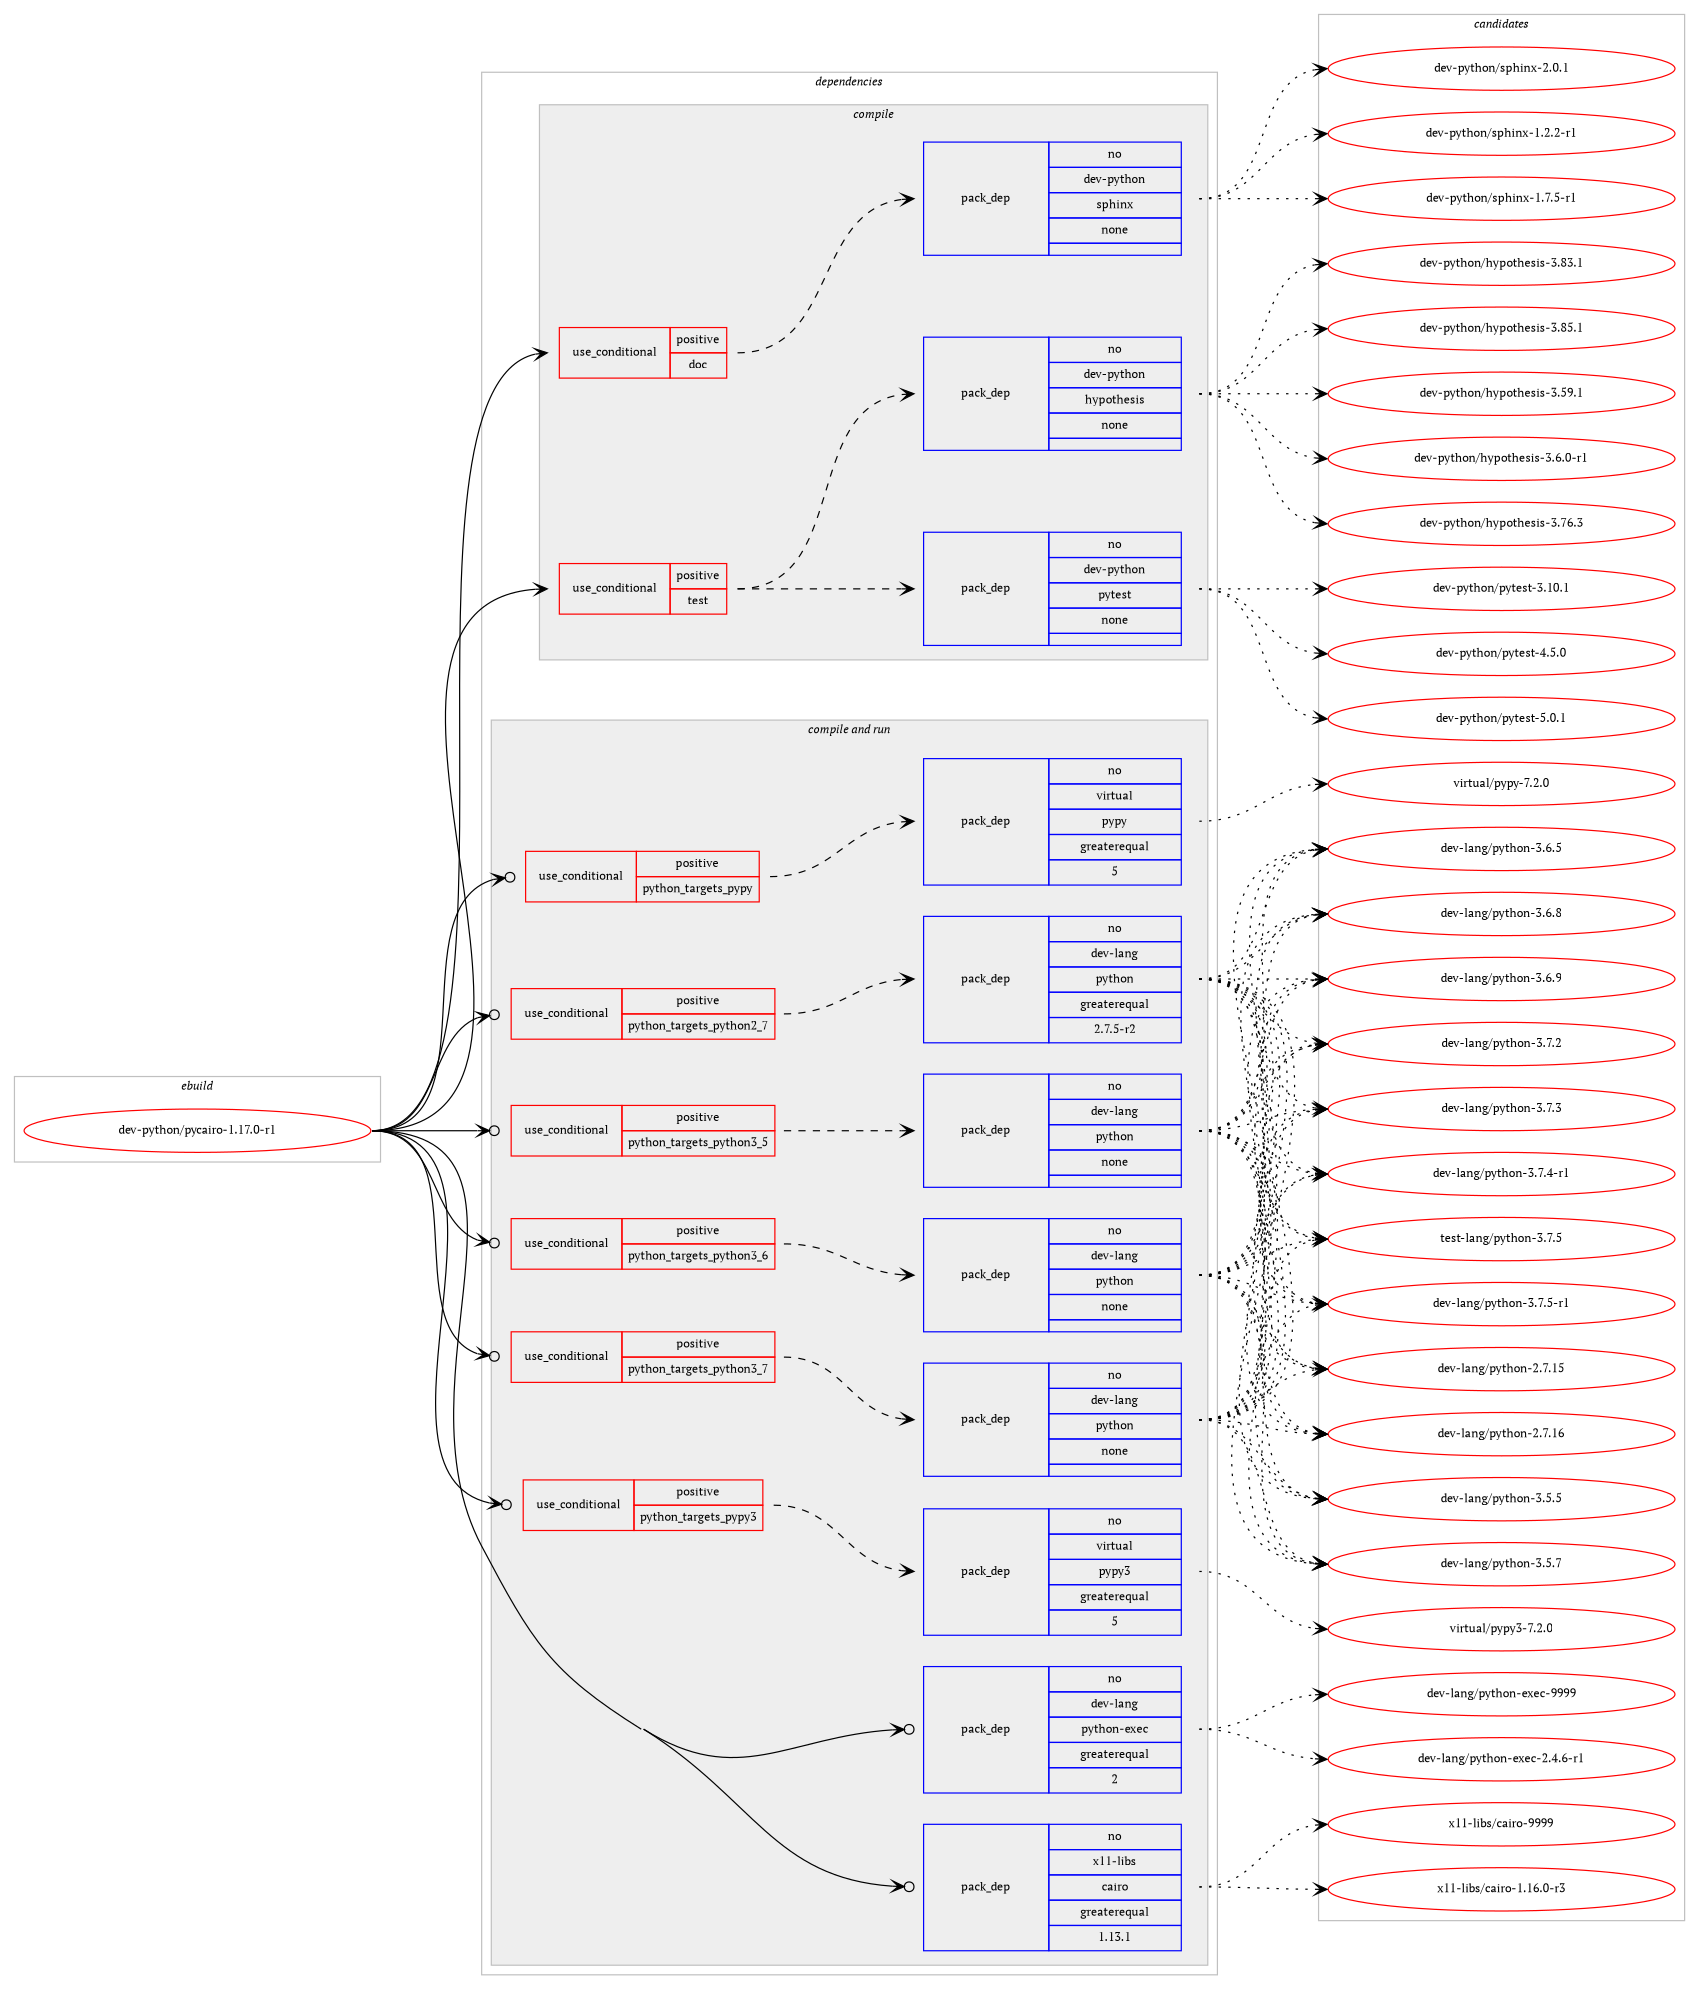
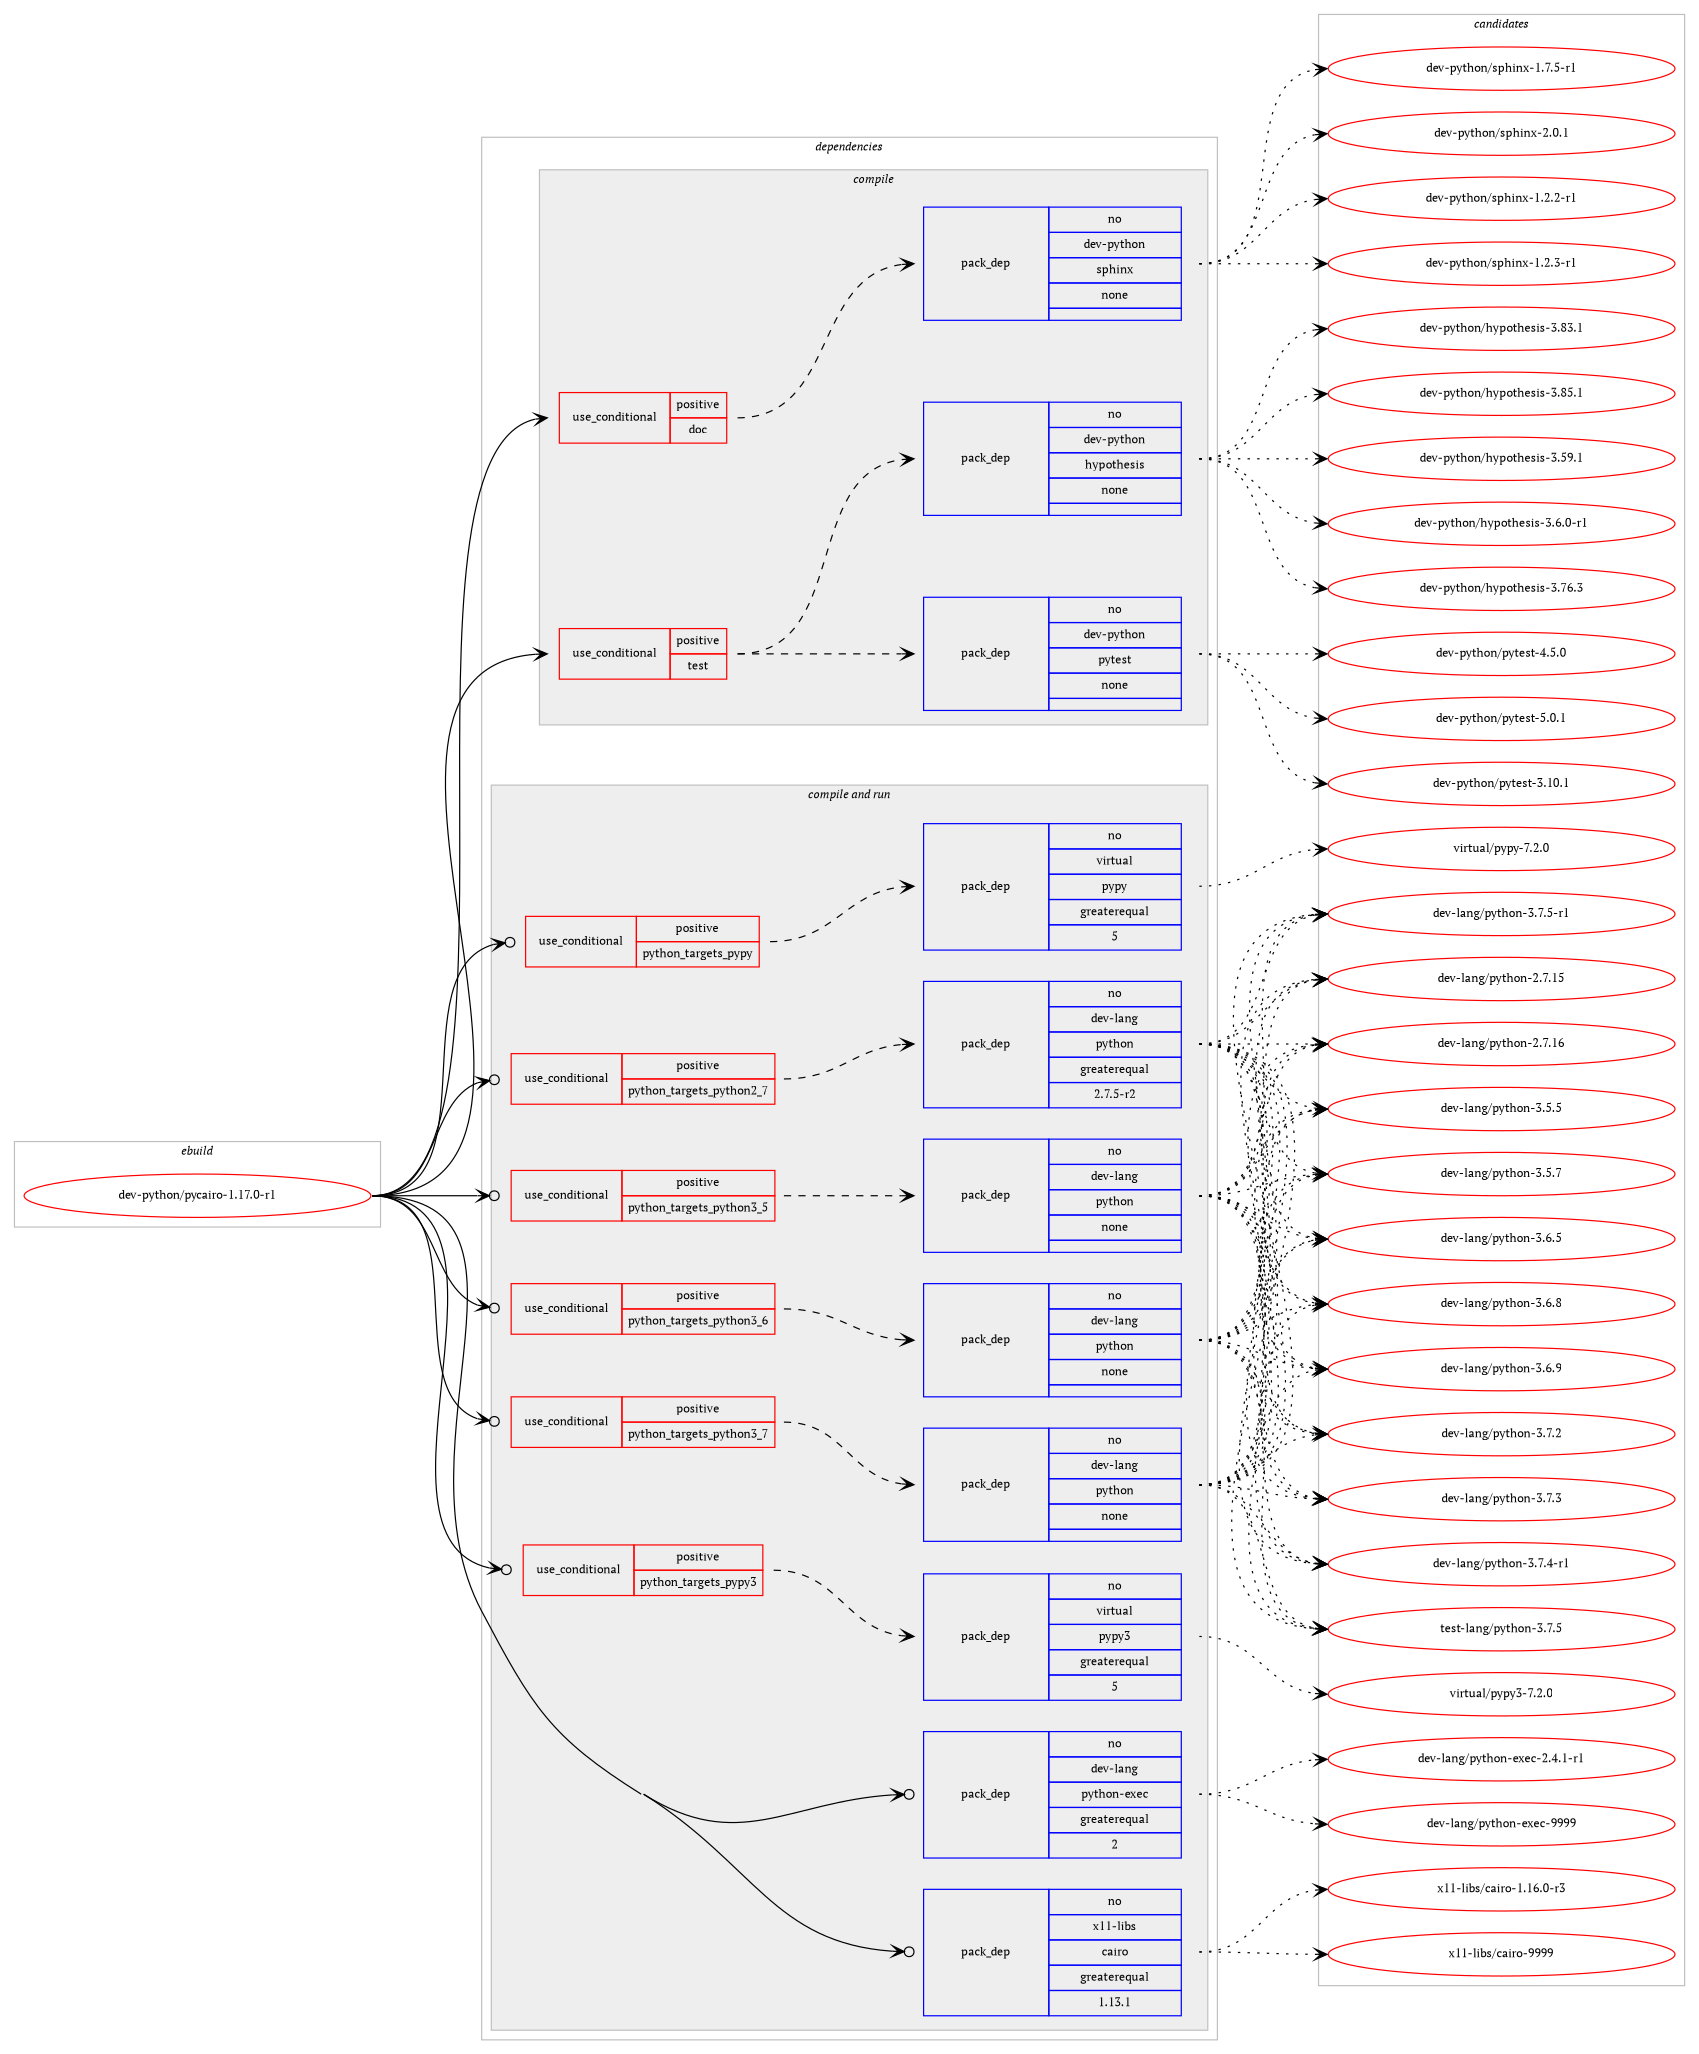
node "dev-python/sphinx-1.2.3-r1": added
node "dev-lang/python-exec-2.4.6-r1": label "dev-lang/python-exec-2.4.6-r1" -> "dev-lang/python-exec-2.4.1-r1"
